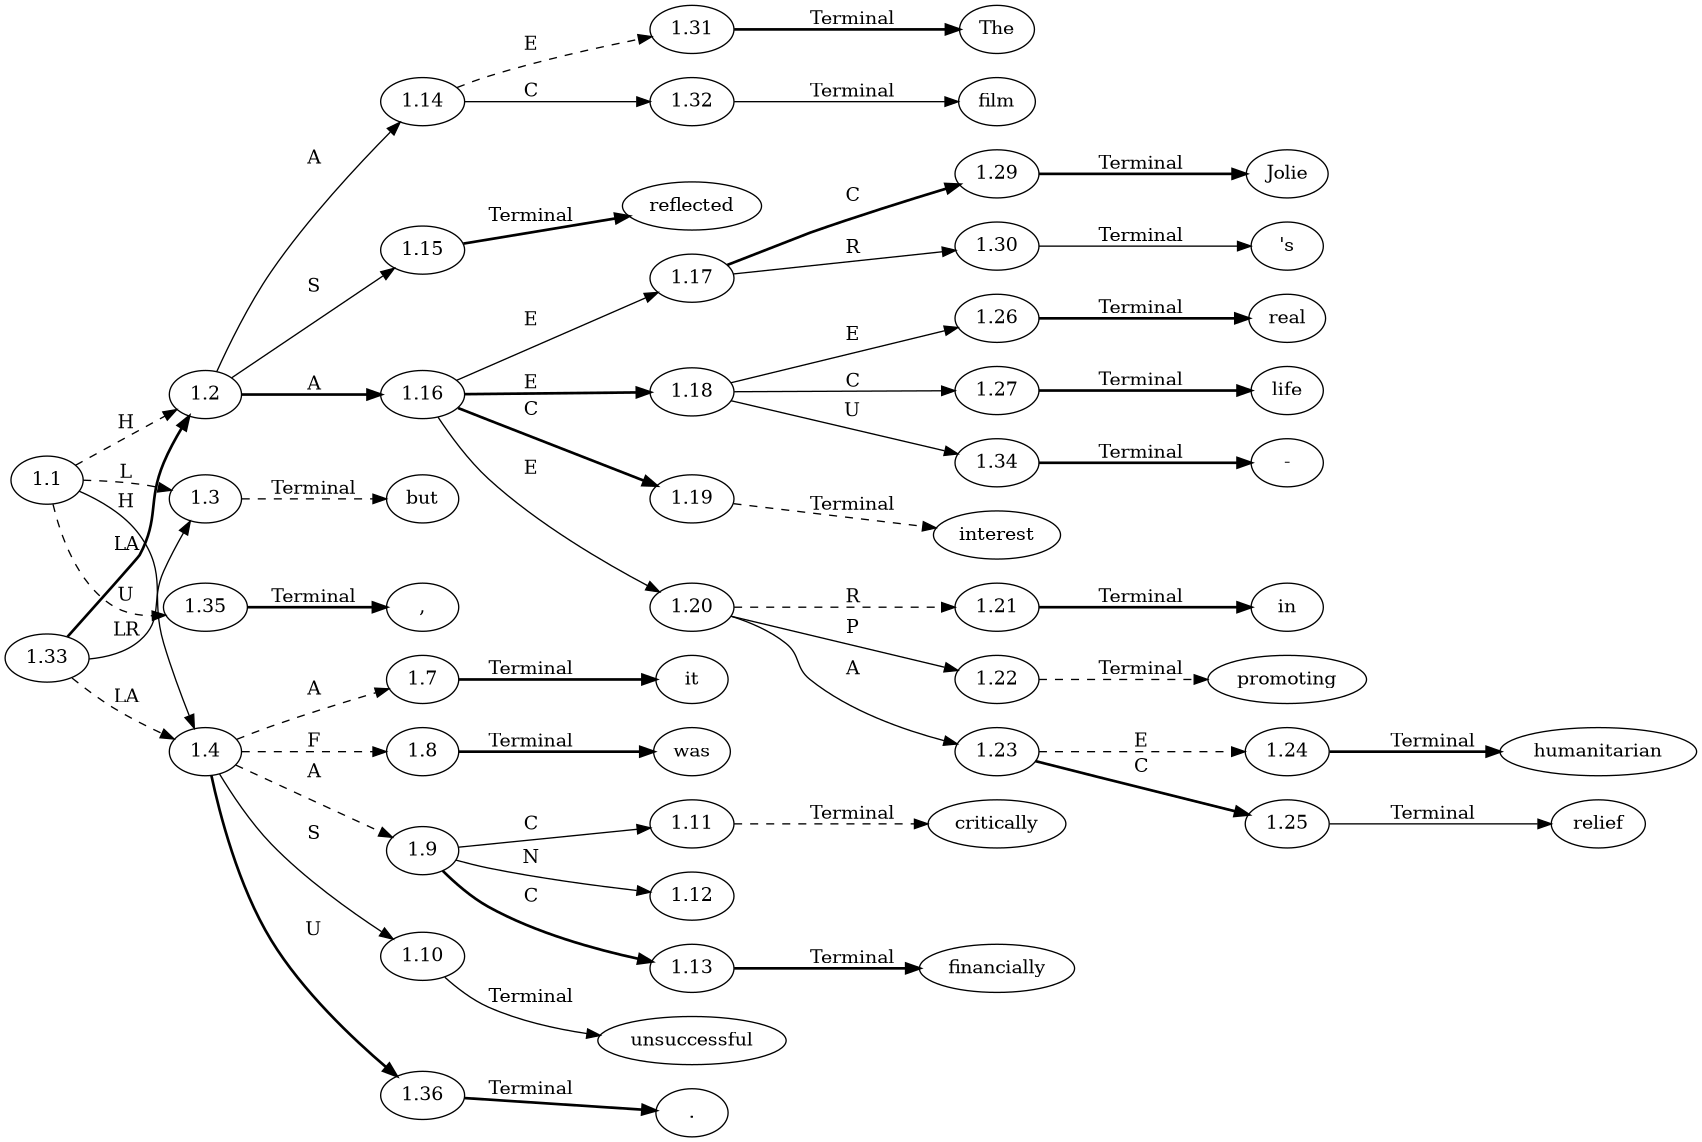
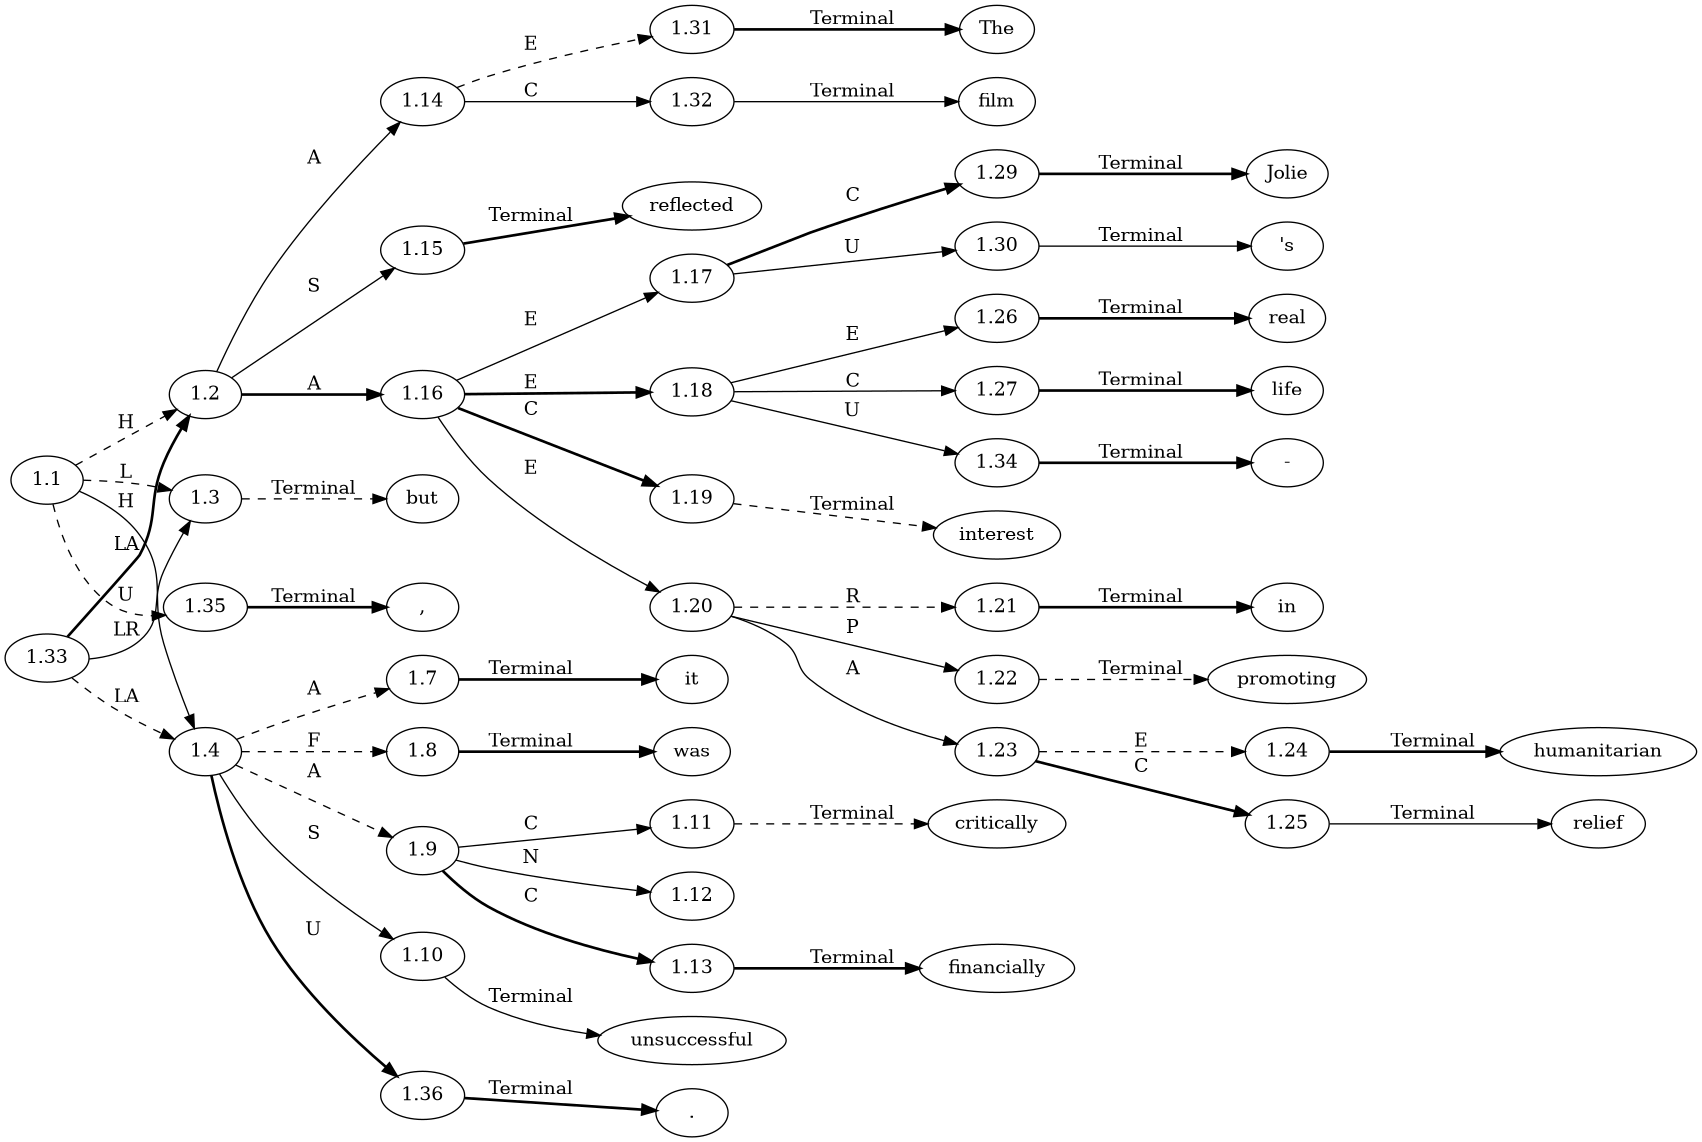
edge "1.17" -> "1.30": label "R" -> "U"
